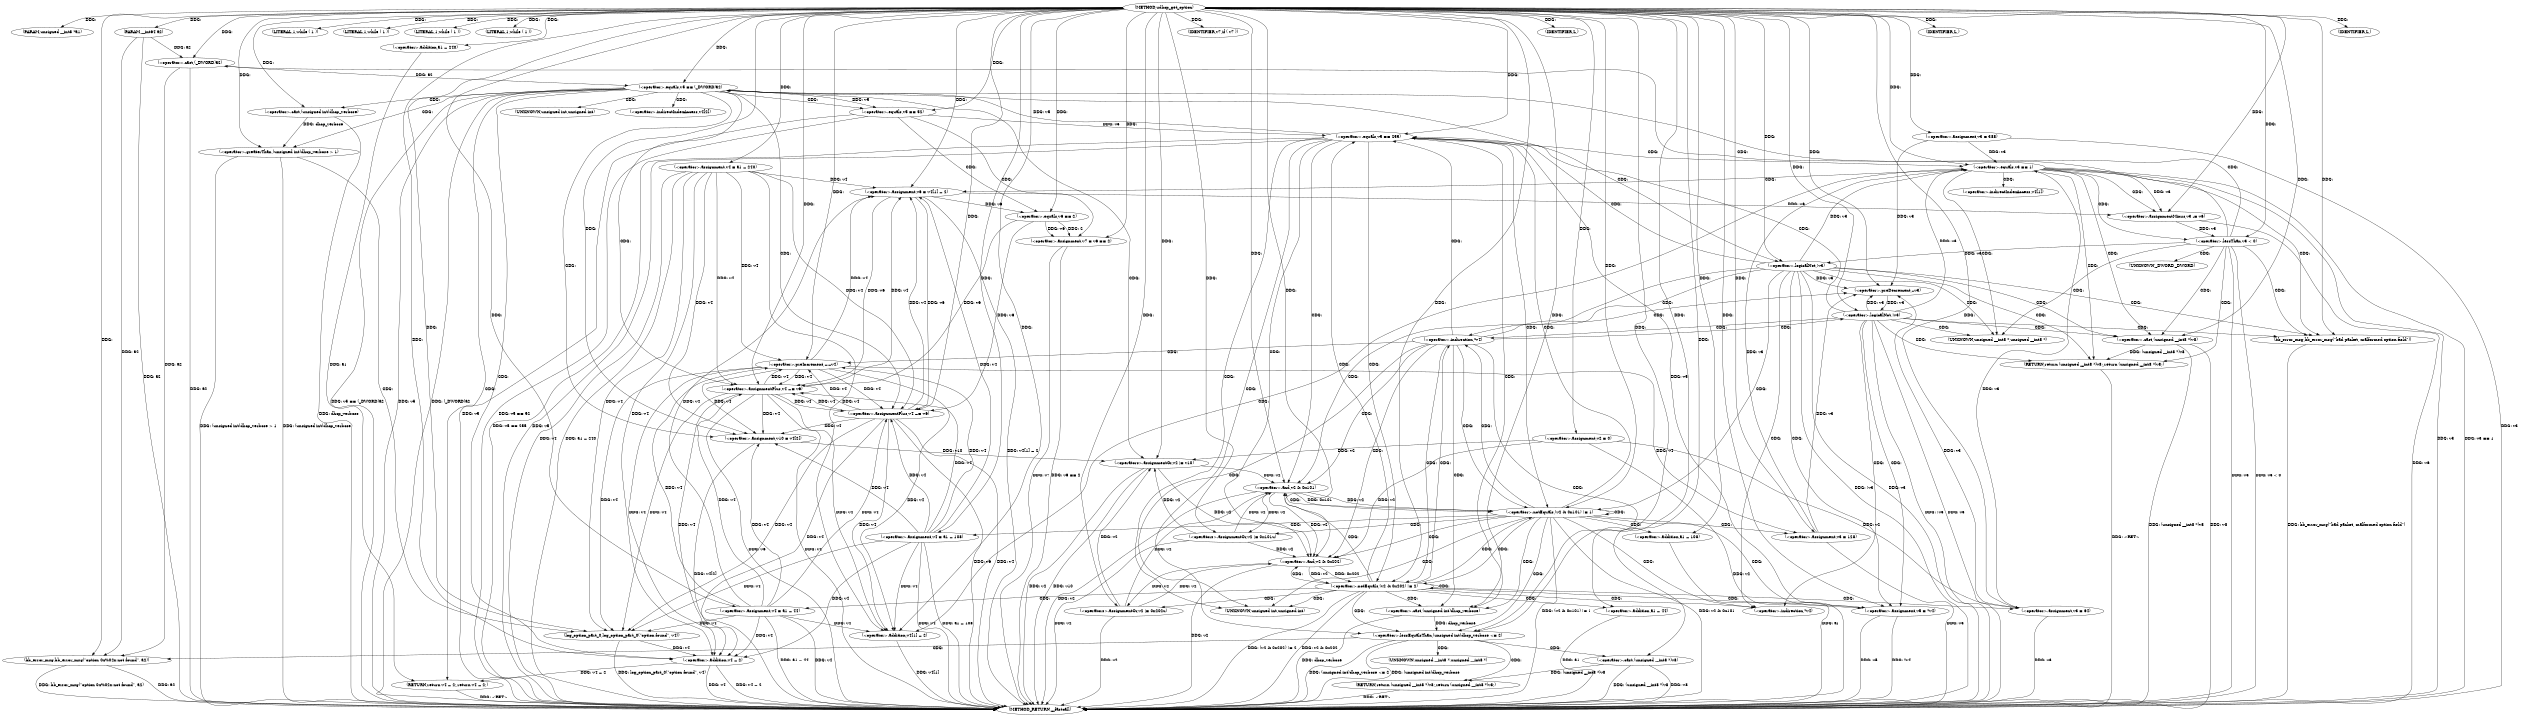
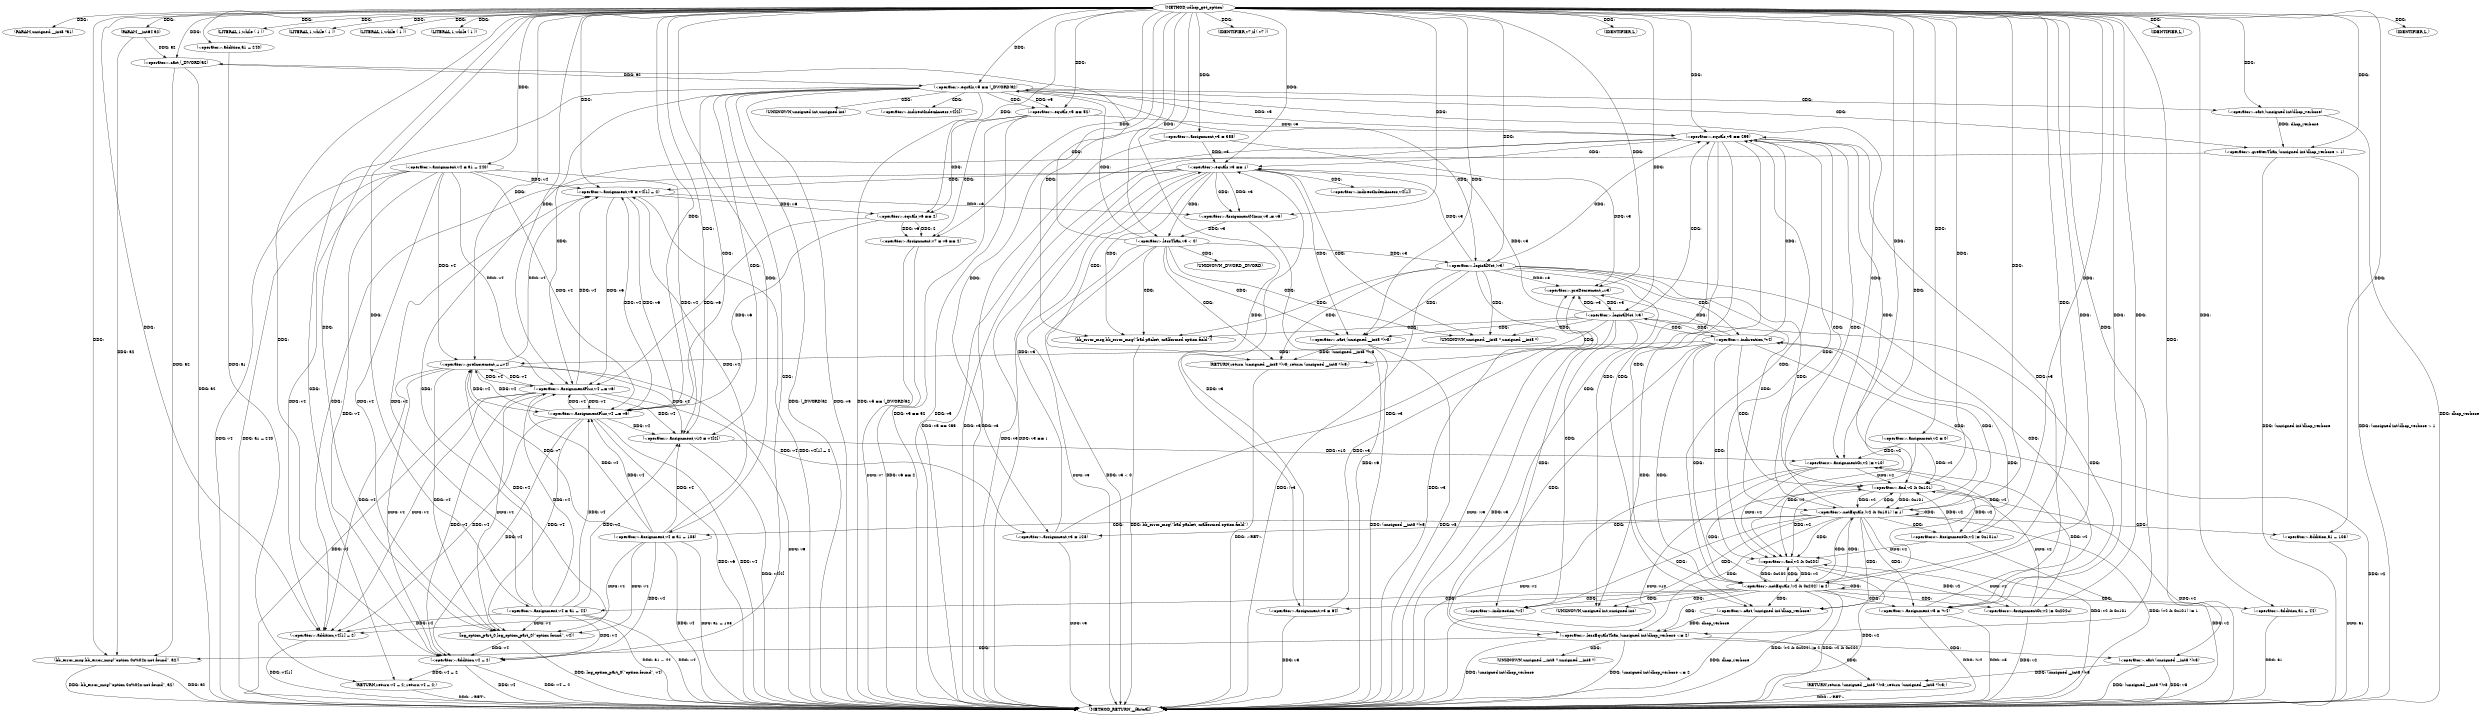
edge "(<operator>.assignment,v4 = a1 + 108)" -> "(<operator>.preIncrement,++v4)": label "DDG: v4" -> "DDG: v7"
edge "(<operator>.assignment,v2 = 0)" -> "(<operator>.assignment,v3 = 64)": now "(<operator>.assignment,v2 = 0)" -> "(<operator>.and,v2 & 0x101)"
edge "(PARAM,__int64 a2)" -> "(METHOD_RETURN,__fastcall)": removed, label "DDG: a2"
